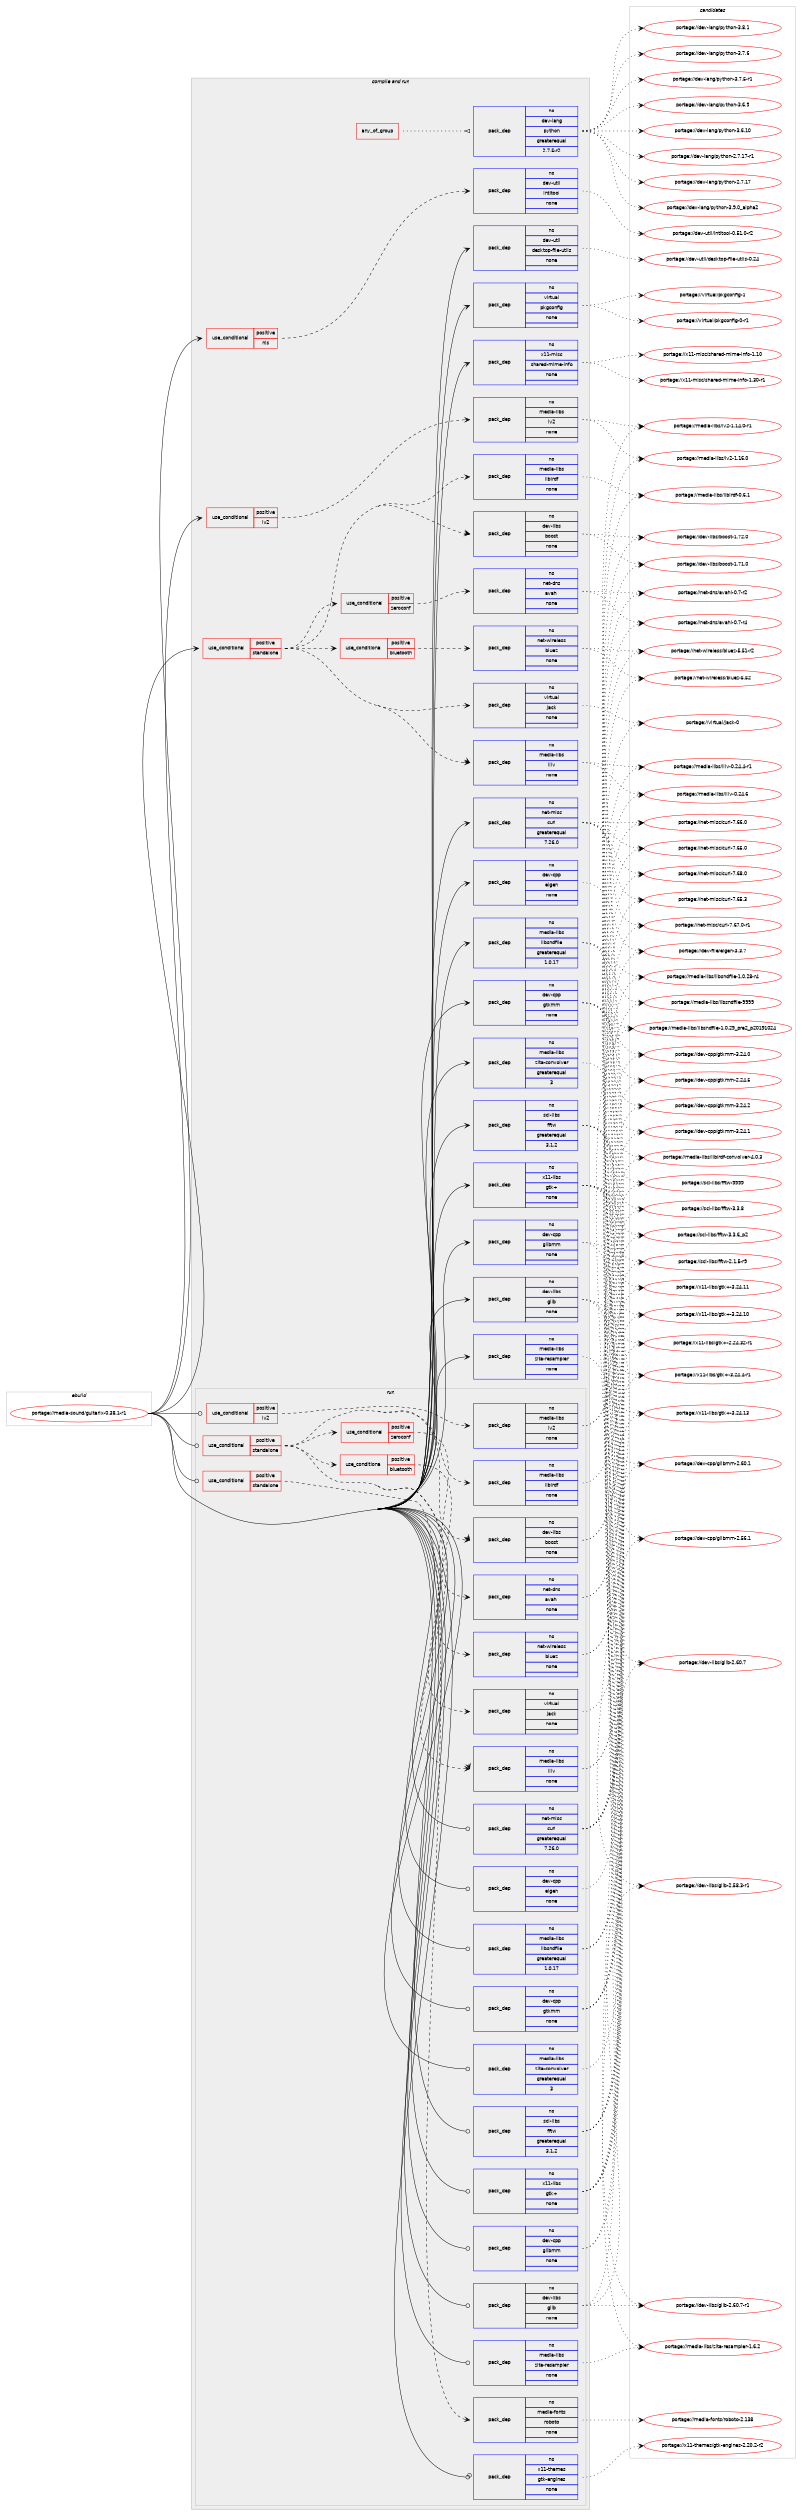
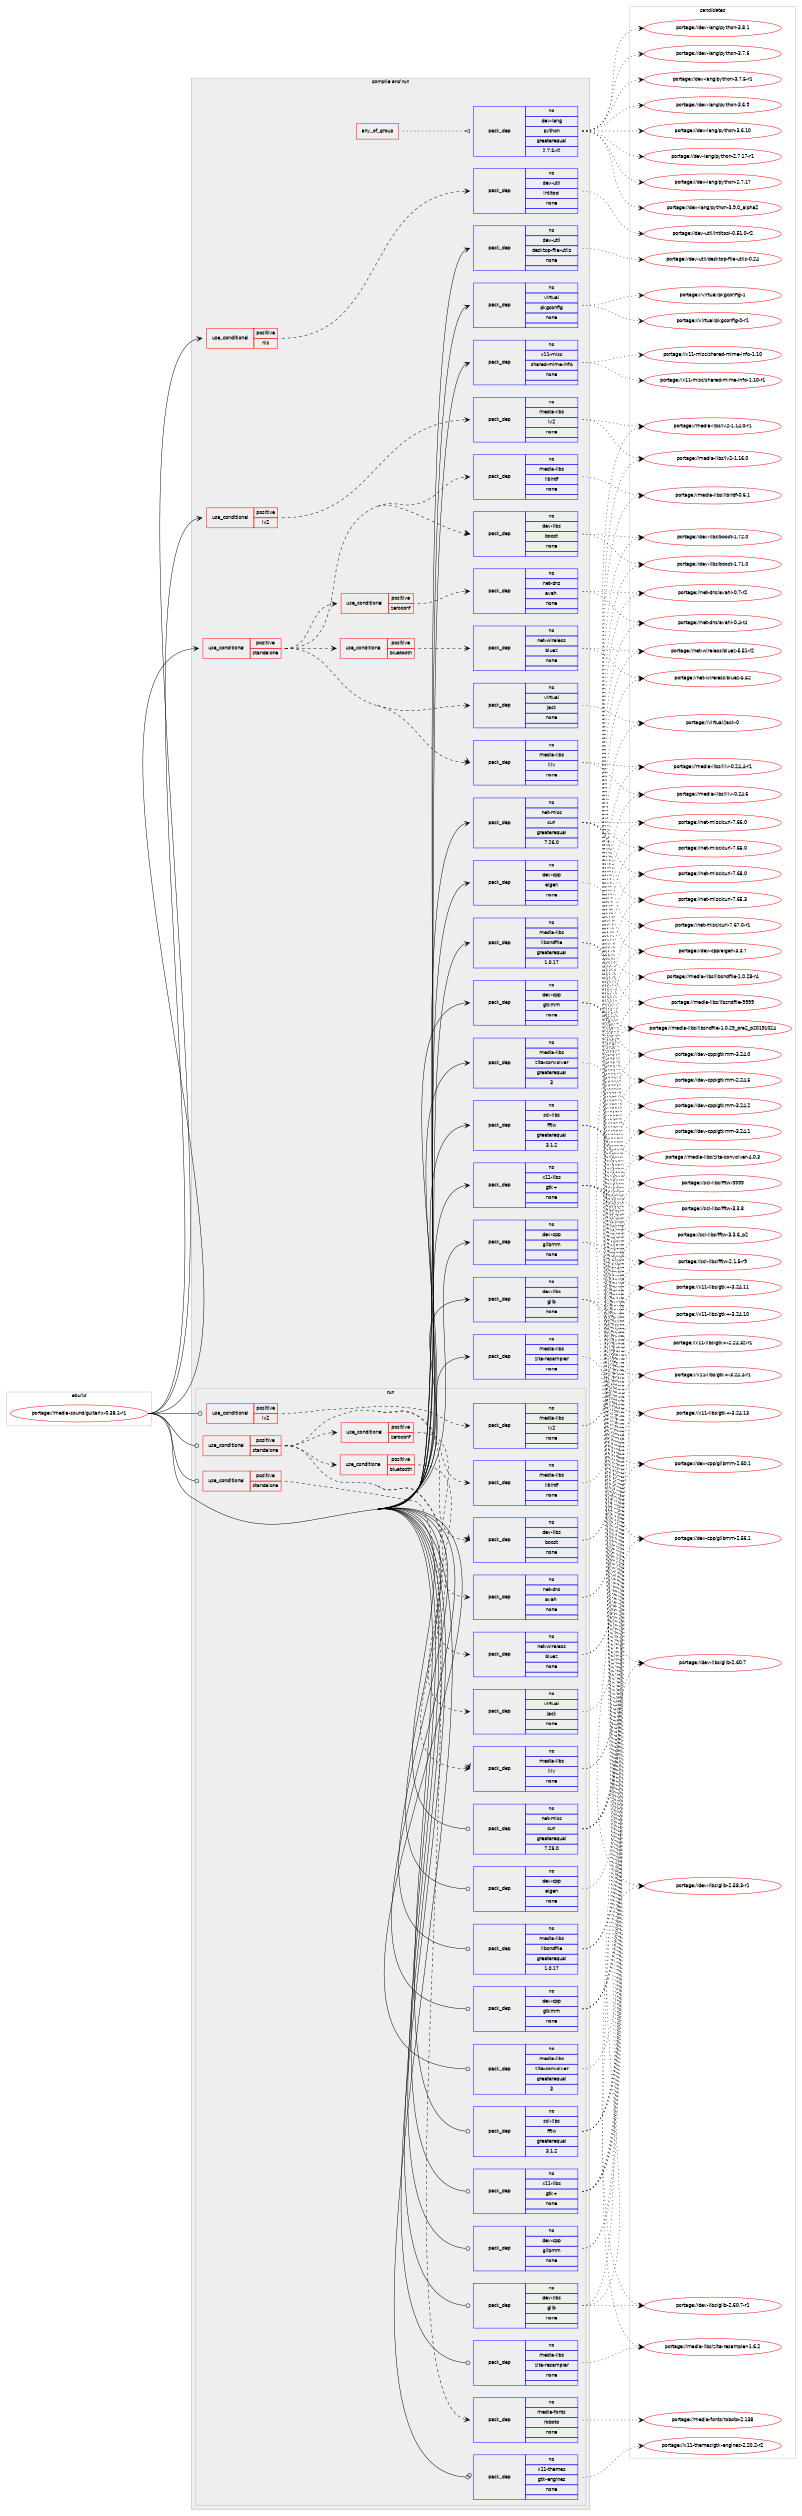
node "portage://x11-misc/shared-mime-info-1.30-r1": label "portage://x11-misc/shared-mime-info-1.30-r1" -> "portage://x11-misc/shared-mime-info-1.10-r1"
node "portage://net-dns/avahi-0.7-r4": label "portage://net-dns/avahi-0.7-r4" -> "portage://net-dns/avahi-0.4-r4"
node "portage://dev-file/eigen-3.3.7": label "portage://dev-file/eigen-3.3.7" -> "portage://dev-cpp/eigen-3.3.7"
node "portage://media-libs/liblrdf-convolver-4.0.3": label "portage://media-libs/liblrdf-convolver-4.0.3" -> "portage://media-libs/zita-convolver-4.0.3"
